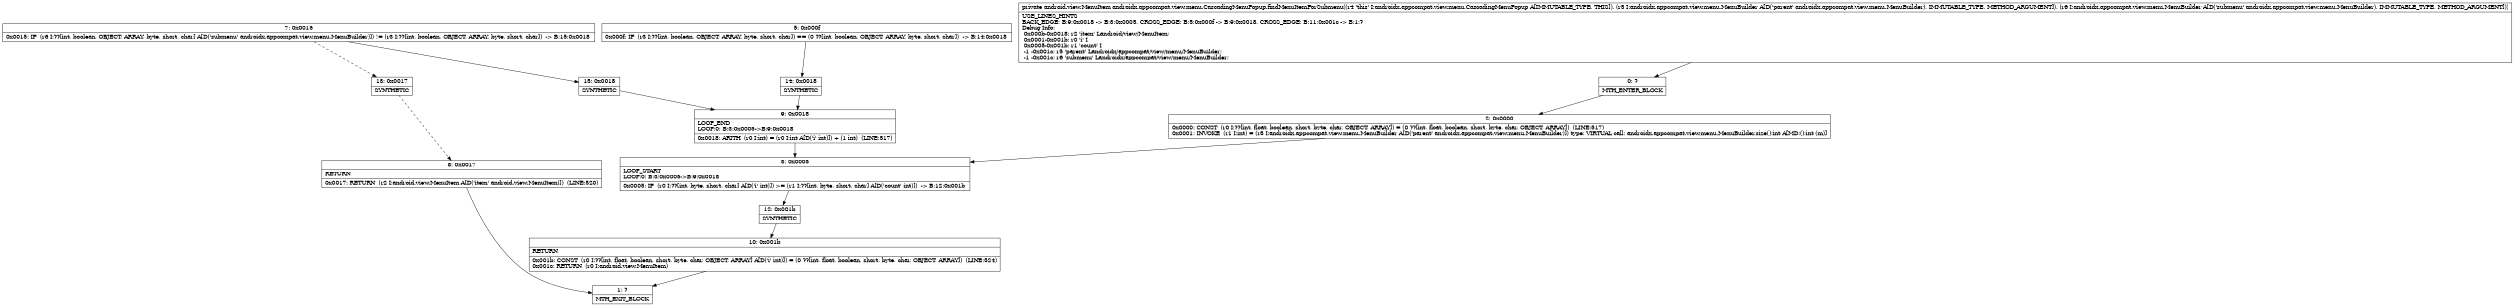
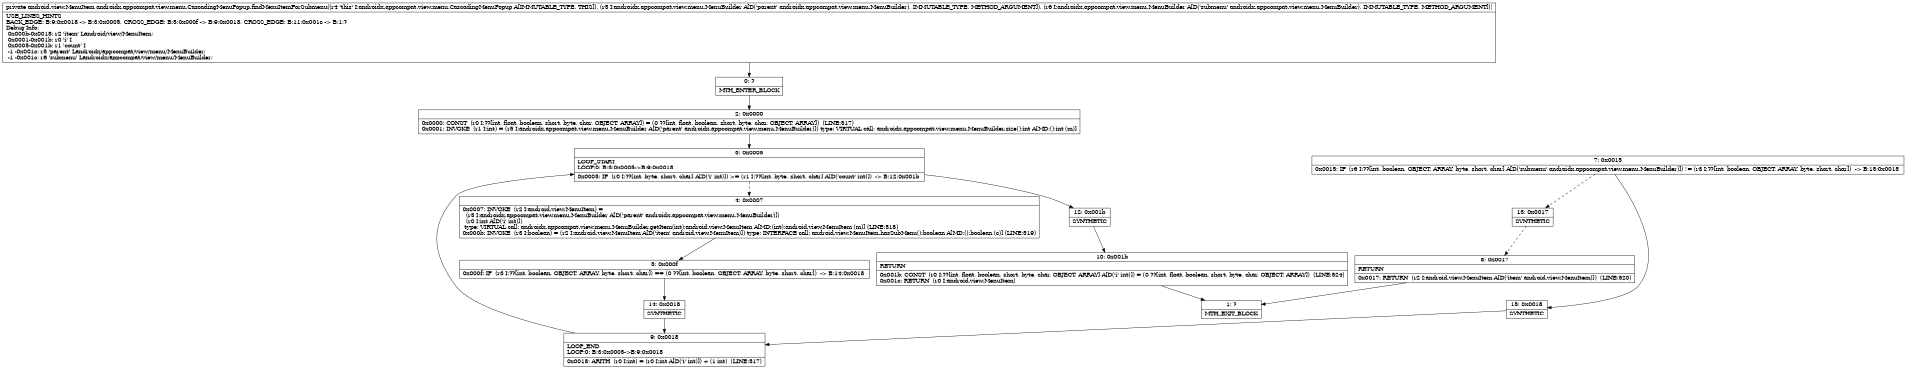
node "4: 0x0007": added
